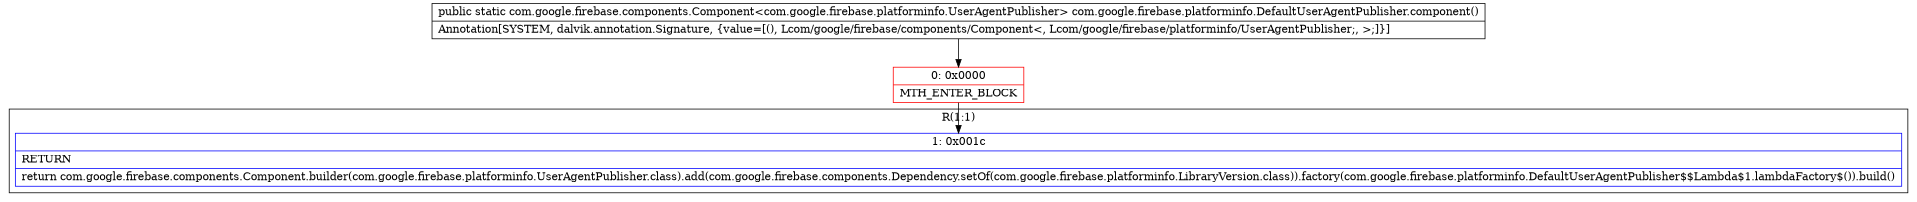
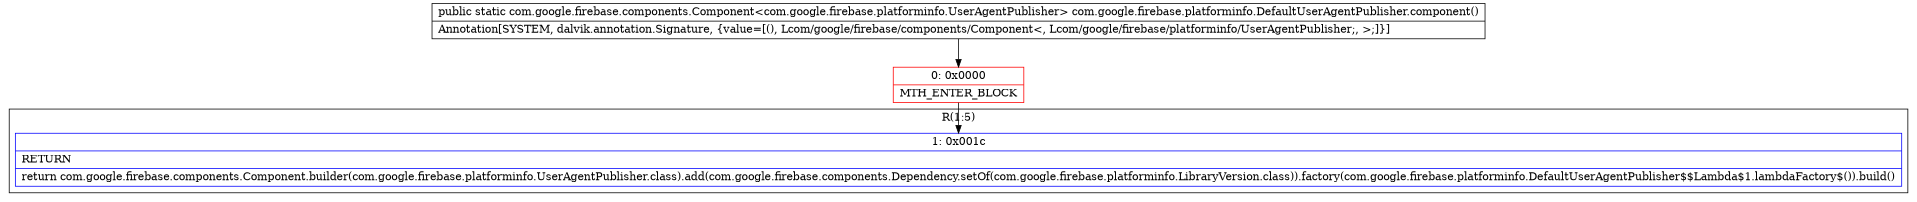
cluster "R(1:1)": label "R(1:1)" -> "R(1:5)"
